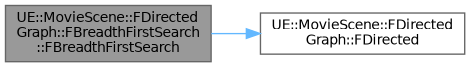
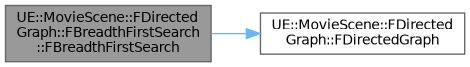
node "UE::MovieScene::FDirected Graph::FDirected": label "UE::MovieScene::FDirected Graph::FDirected" -> "UE::MovieScene::FDirected Graph::FDirectedGraph"
